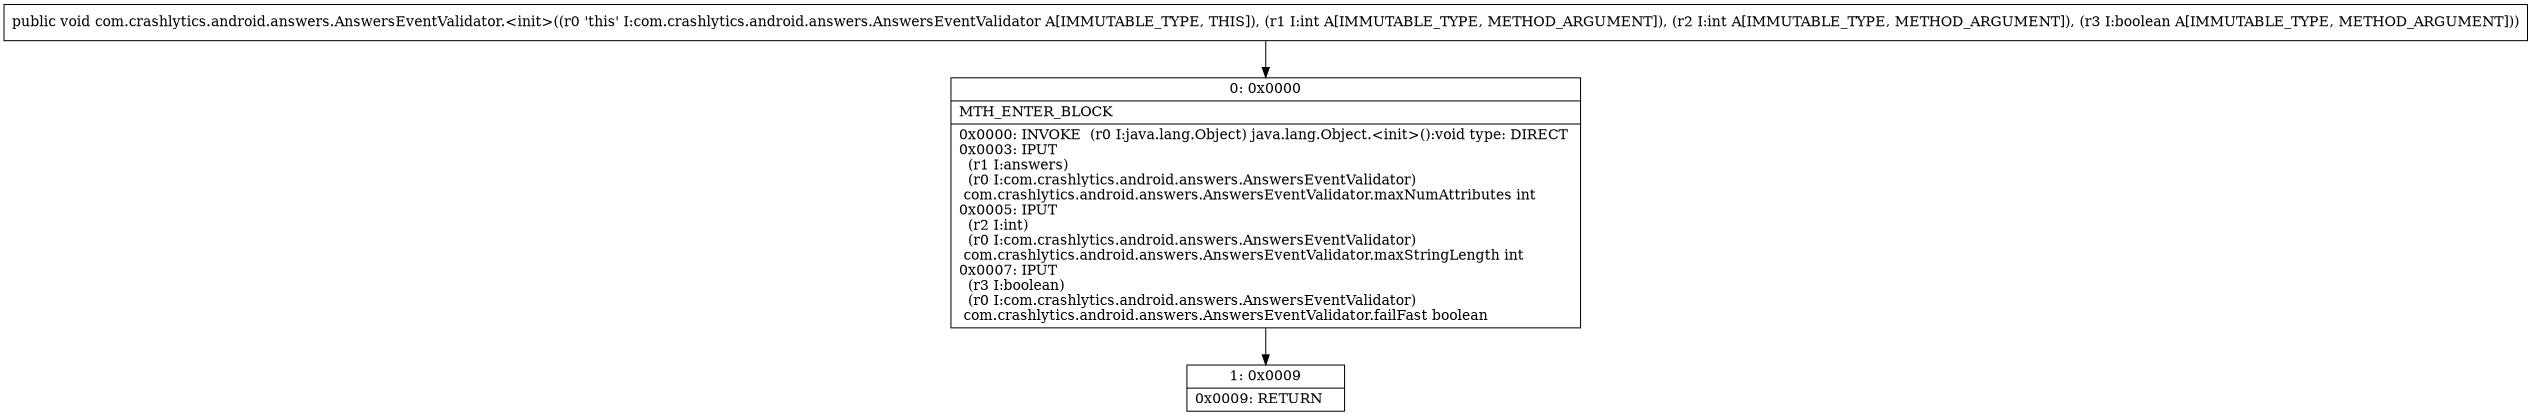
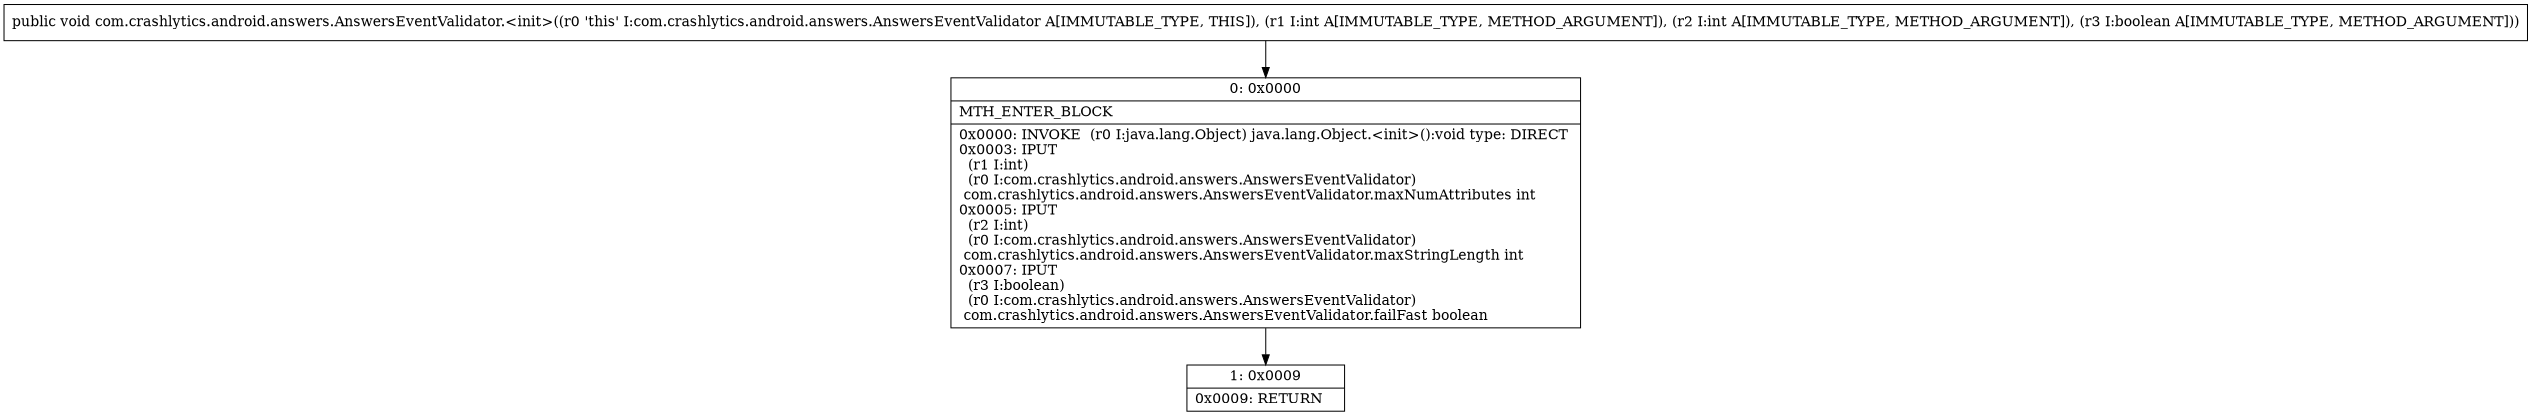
node "0: 0x0000": text "(r1 I:answers)" -> "(r1 I:int)"
